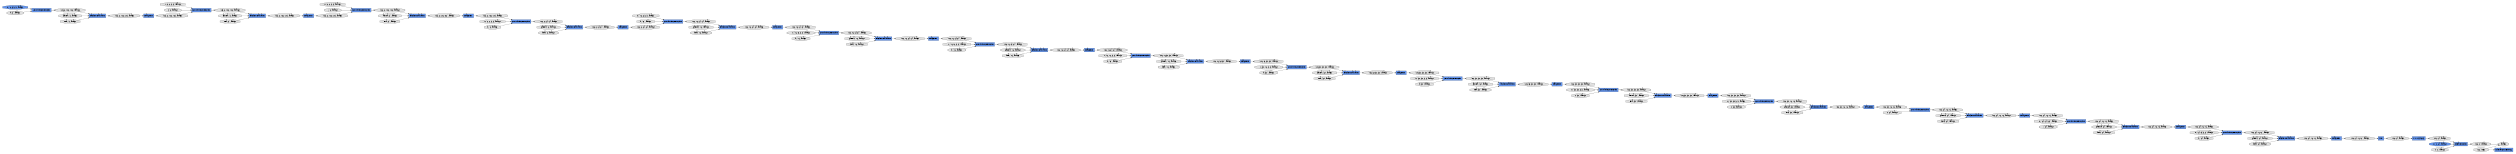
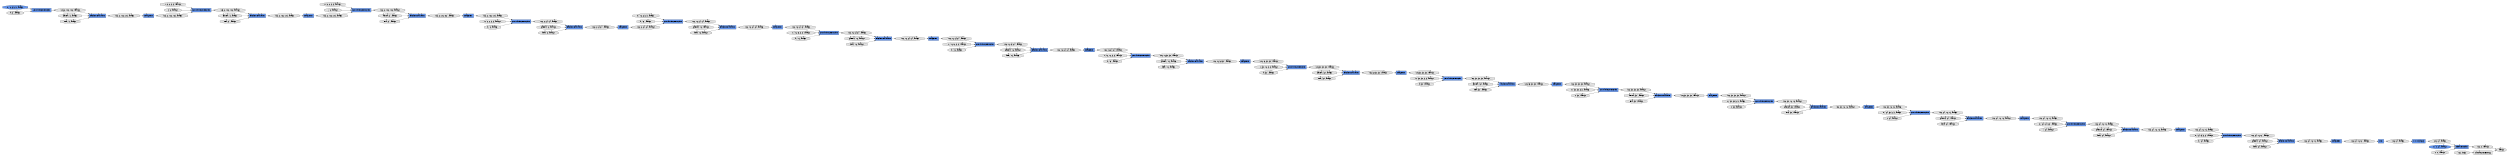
node "W: (64, 32, 3, 3), float32": added
edge "(128), int32" -> "float32": now "SoftmaxCrossEntropy" -> "float32"
node "SoftmaxCrossEntropy": fillcolor #6495ed -> #e0e0e0
